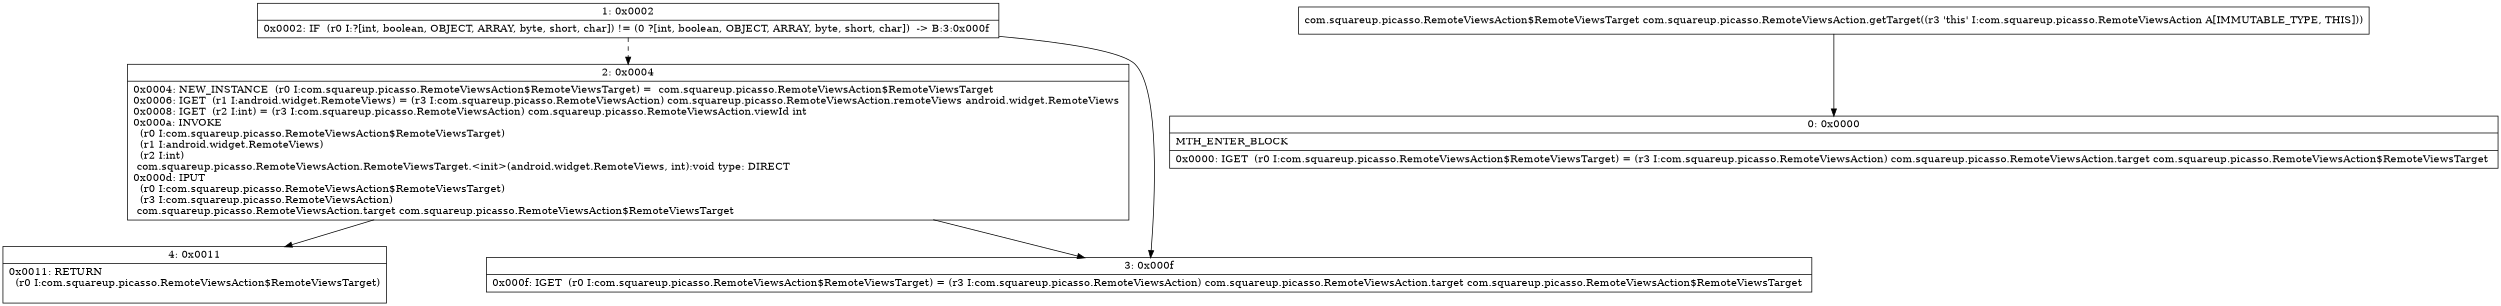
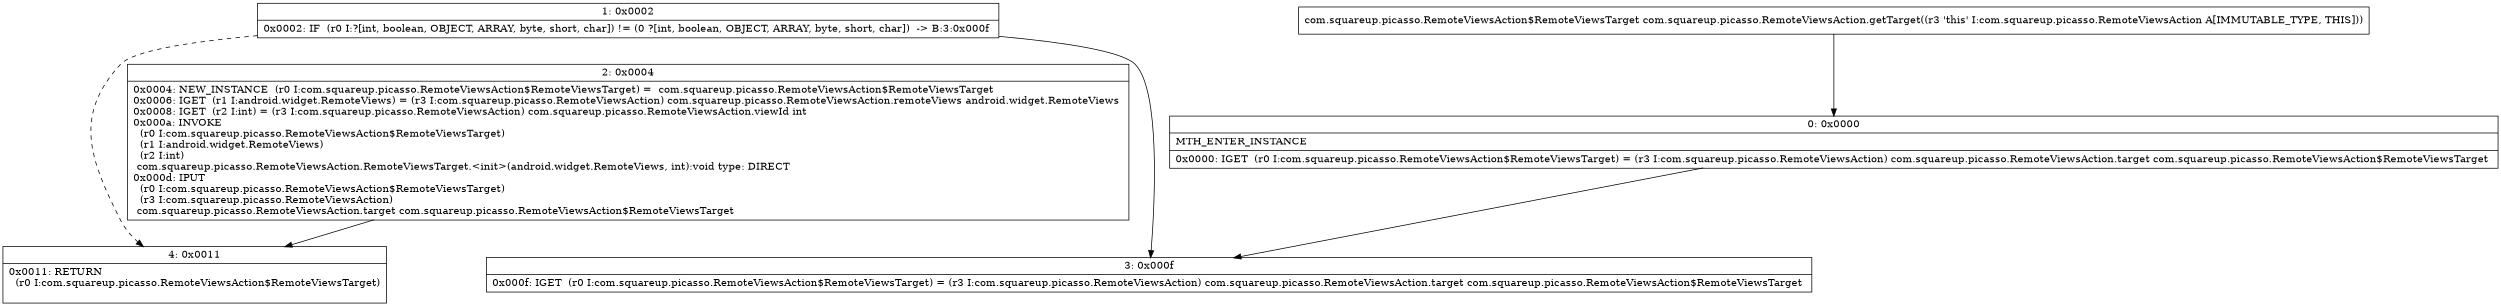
edge "1: 0x0002" -> "2: 0x0004": now "1: 0x0002" -> "4: 0x0011"
node "0: 0x0000": text "MTH_ENTER_BLOCK" -> "MTH_ENTER_INSTANCE"
edge "2: 0x0004" -> "3: 0x000f": now "0: 0x0000" -> "3: 0x000f"
